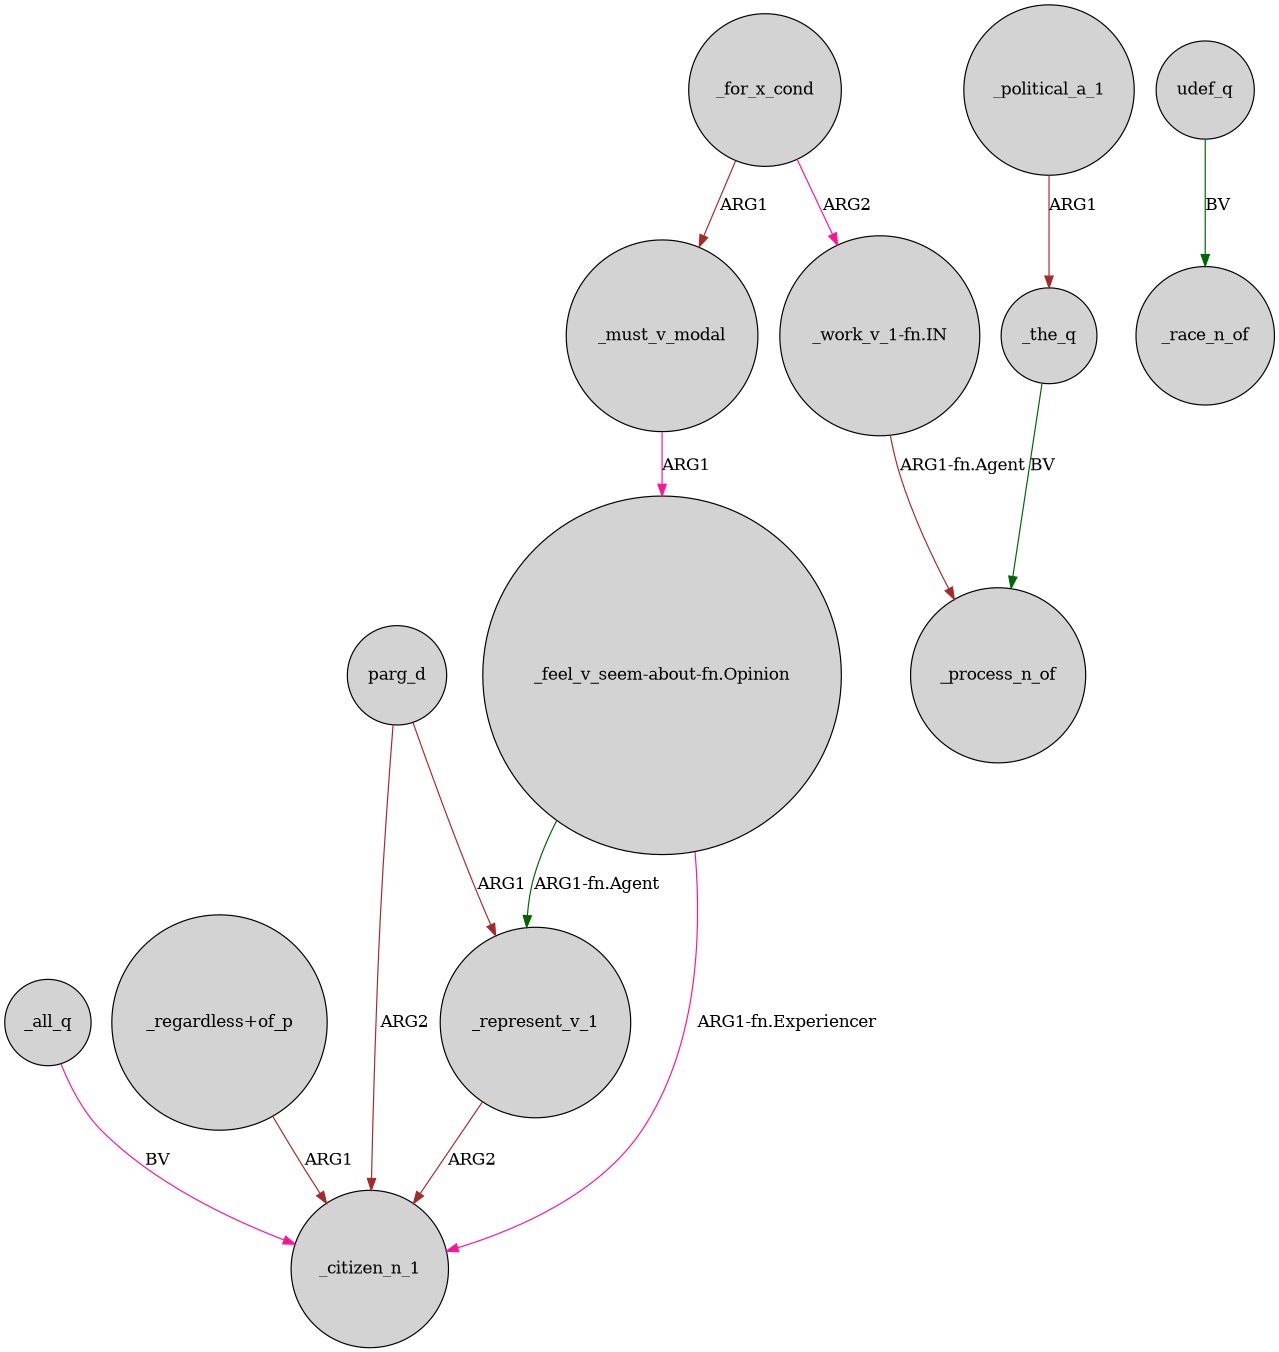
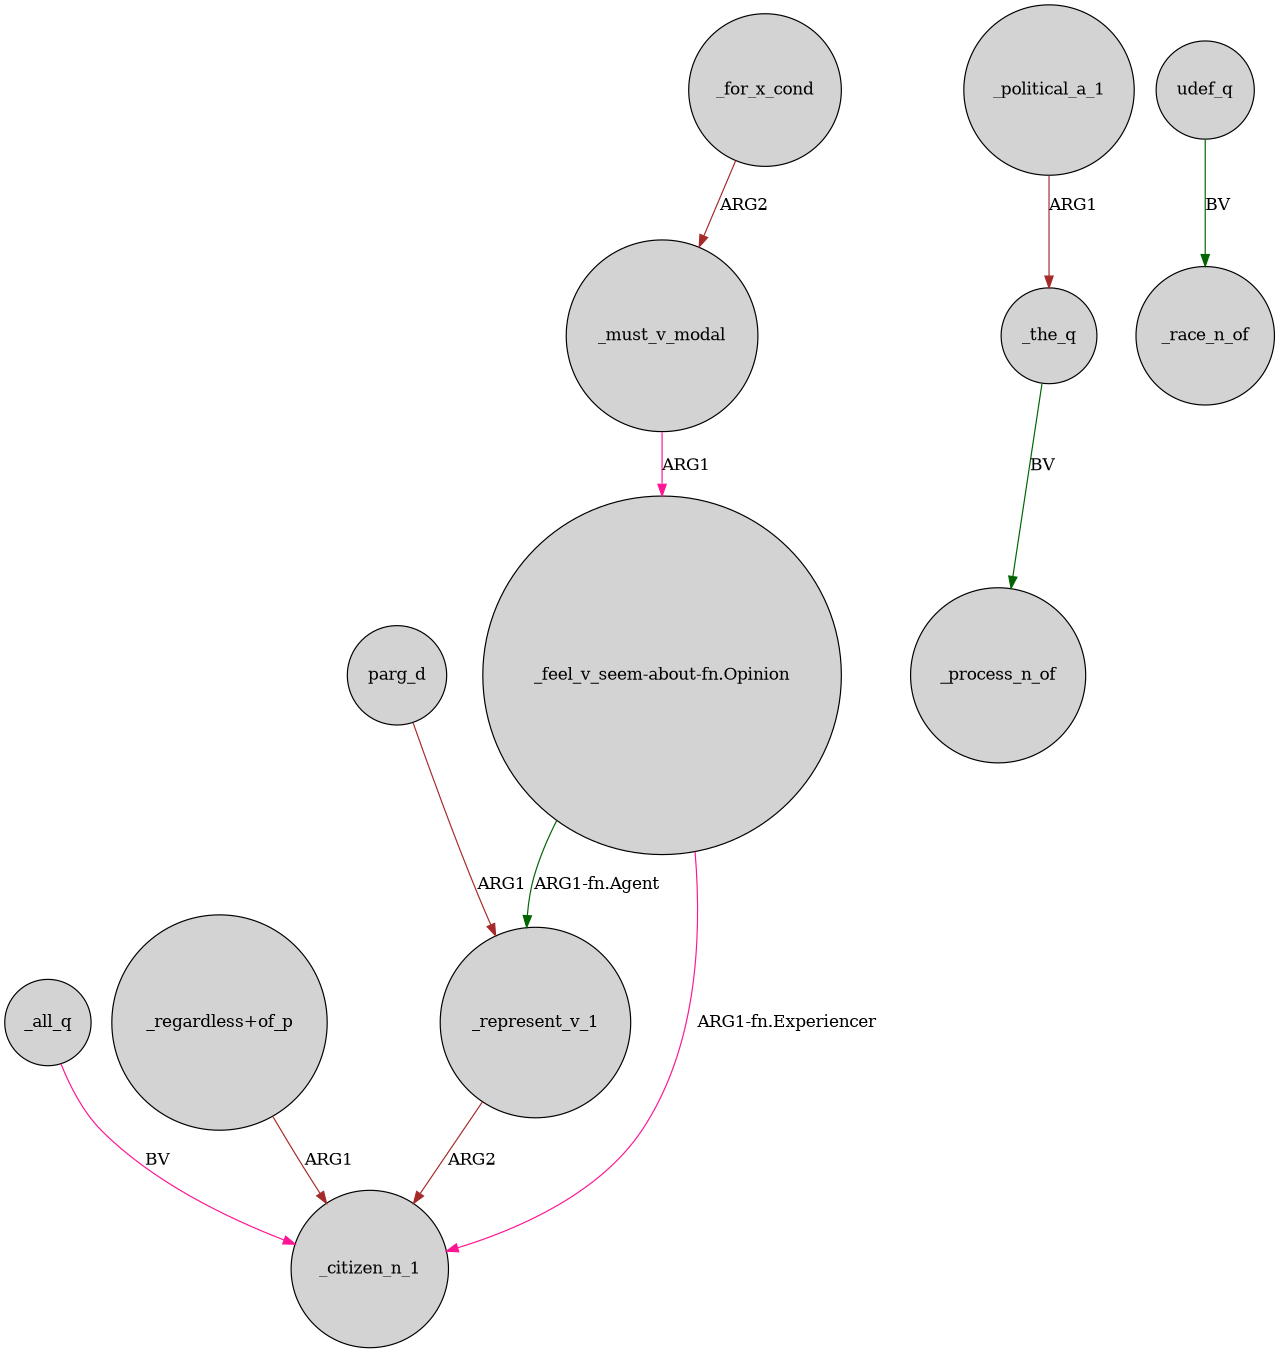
edge "_for_x_cond" -> "_must_v_modal": label "ARG1" -> "ARG2"
node "_work_v_1-fn.IN": removed
edge "parg_d" -> "_citizen_n_1": removed, label "ARG2"
